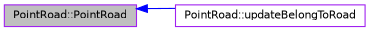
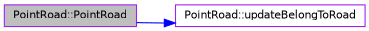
edge "PointRoad::updateBelongToRoad" -> "PointRoad::PointRoad": reversed
